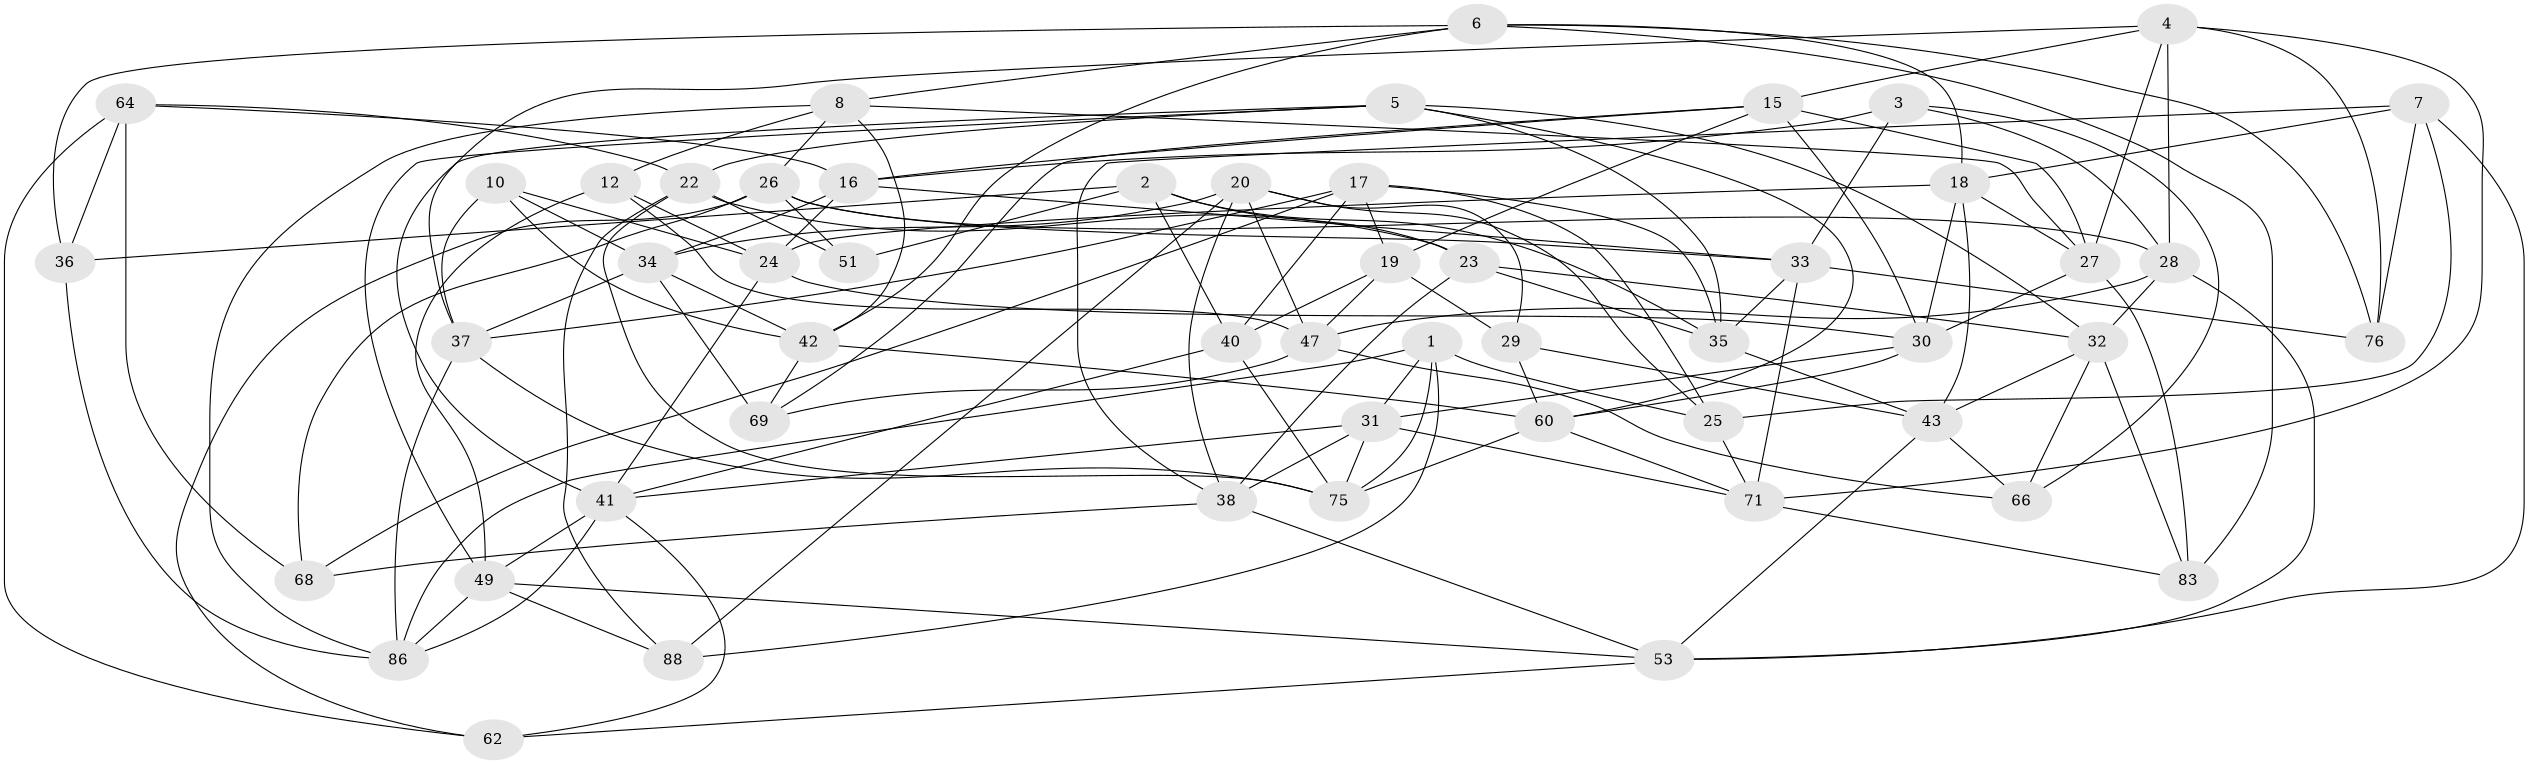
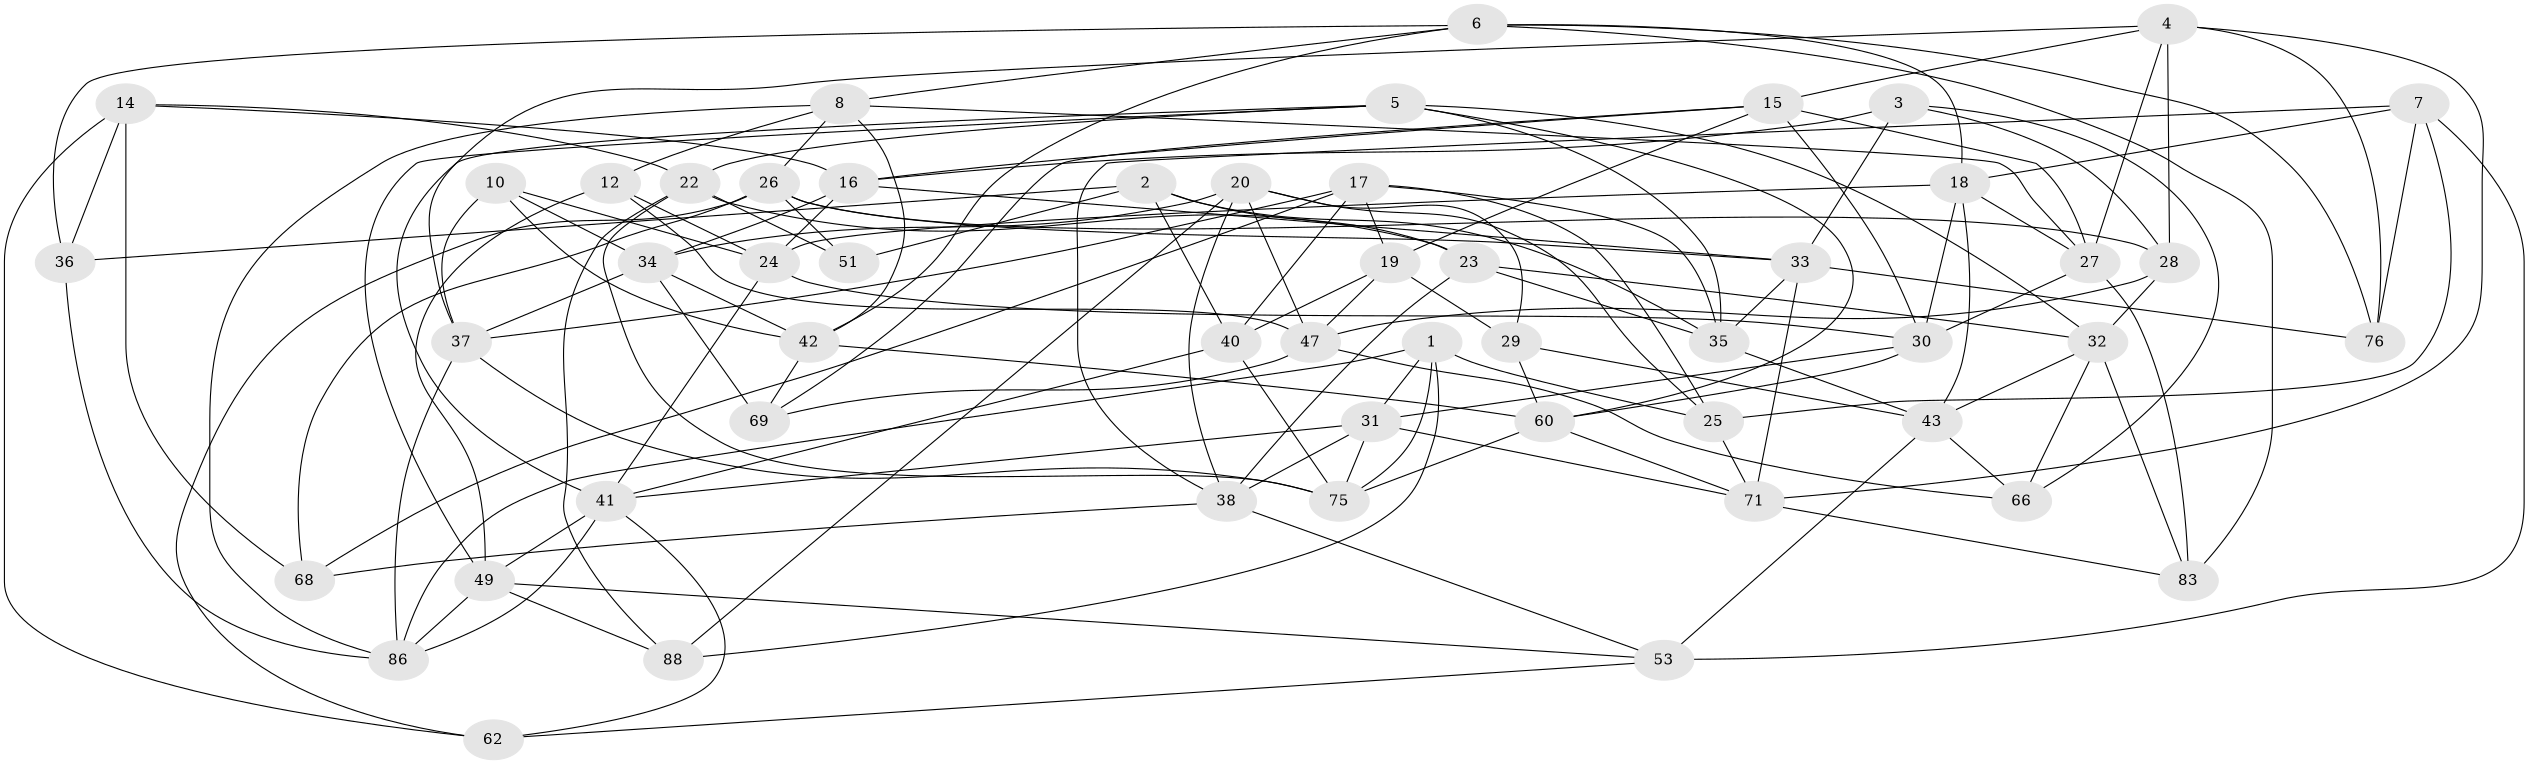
node "64": label "64" -> "14"
edge "28" -- "53": removed
